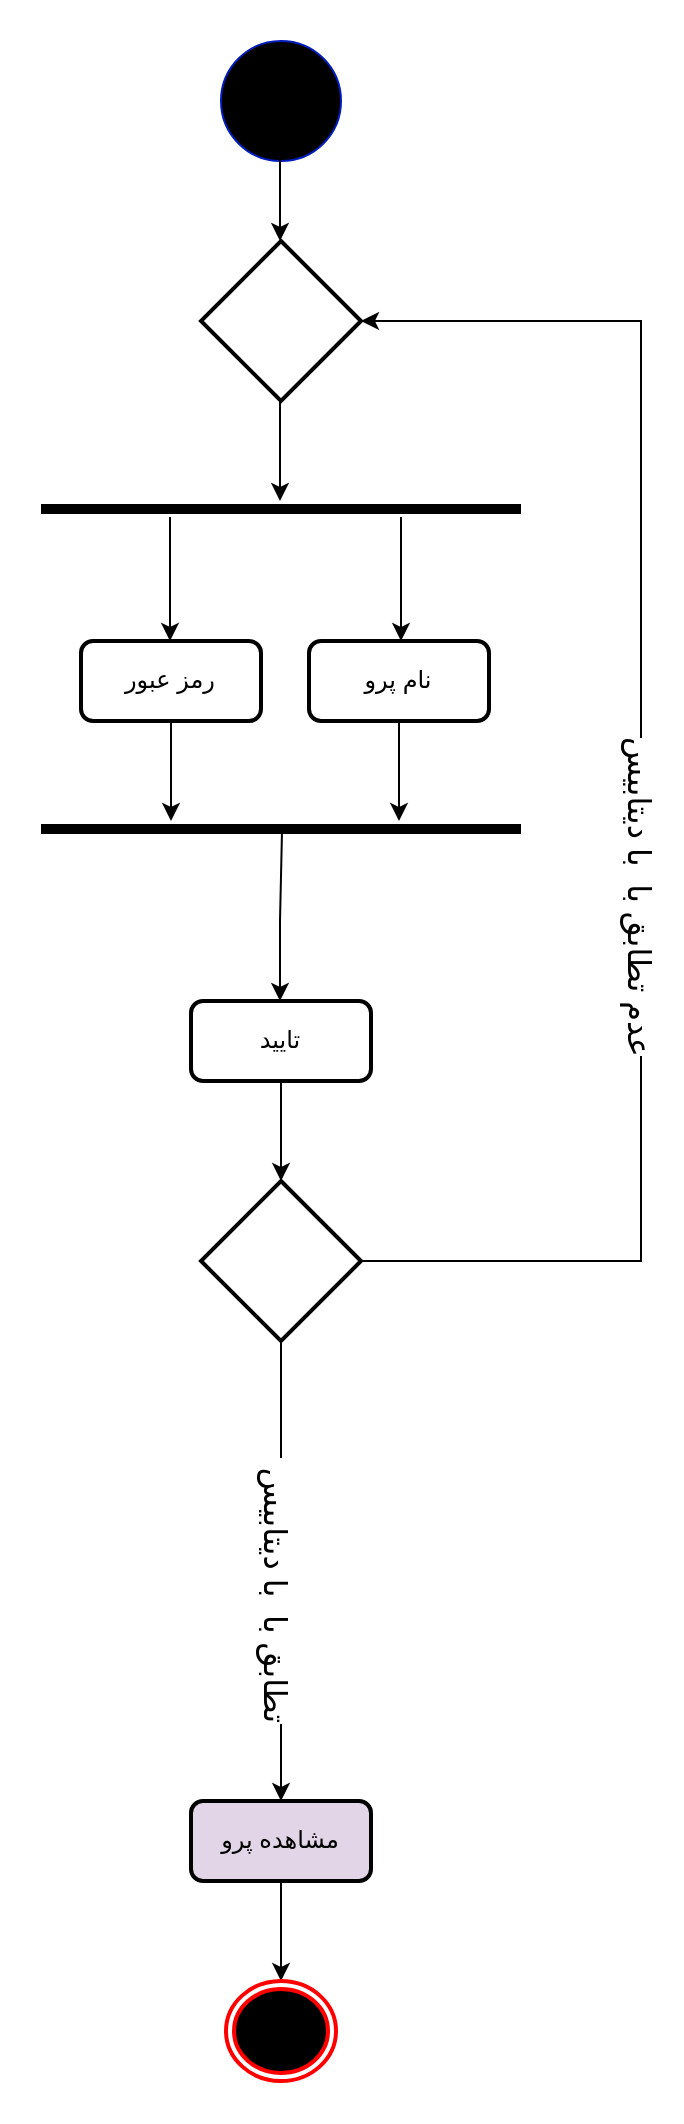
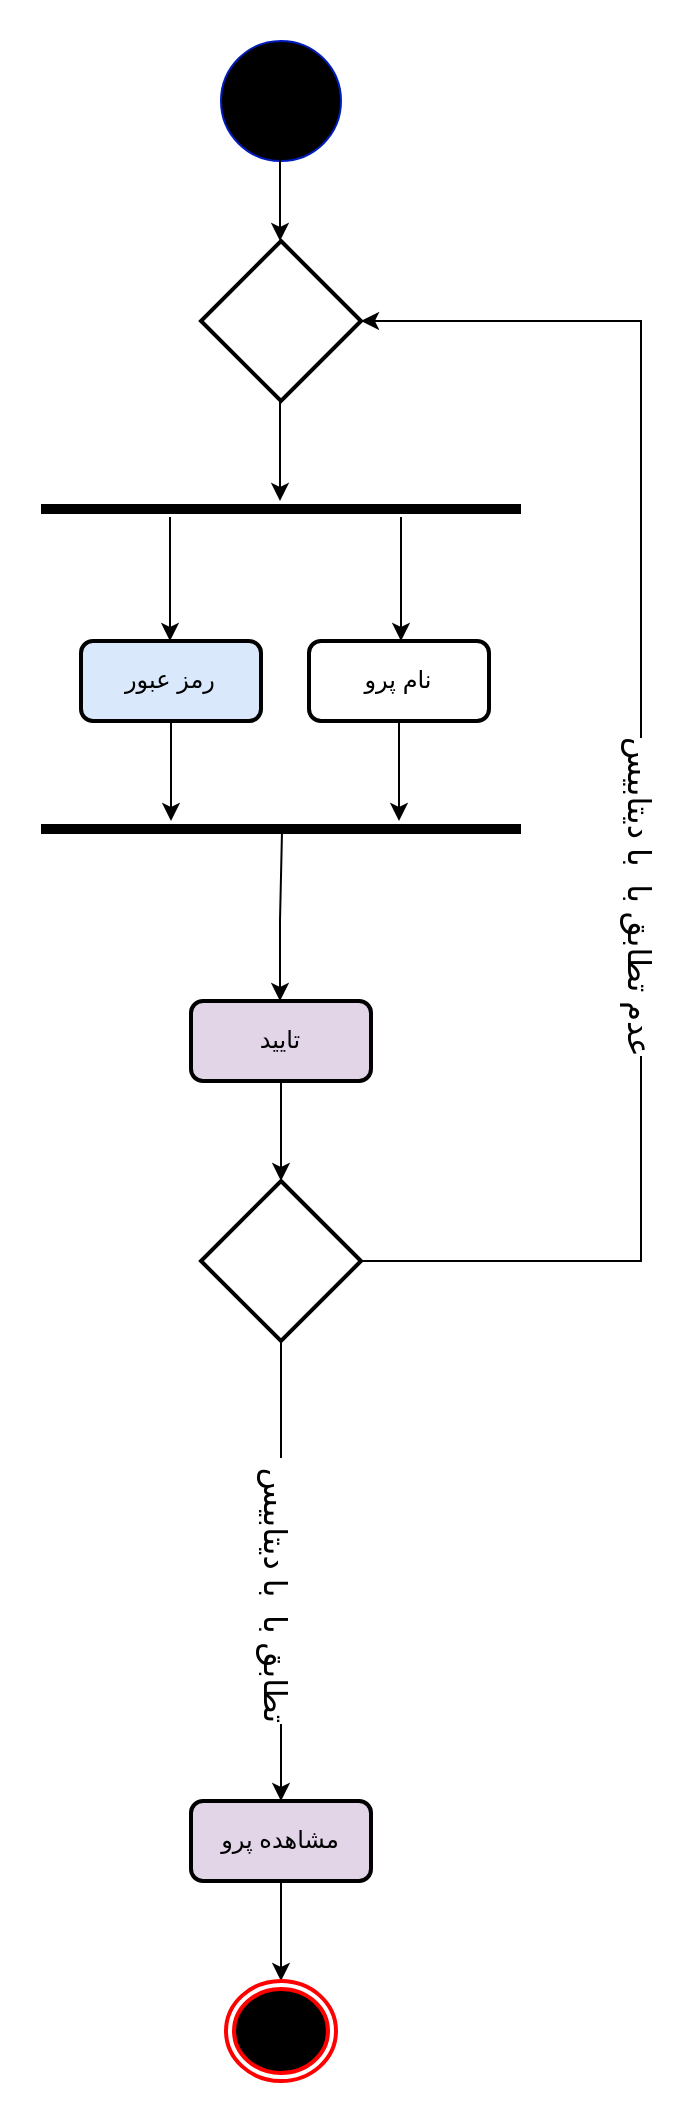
node "رمز عبور": fillcolor #ffffff -> #dae8fc
node "تایید": fillcolor #ffffff -> #e1d5e7
